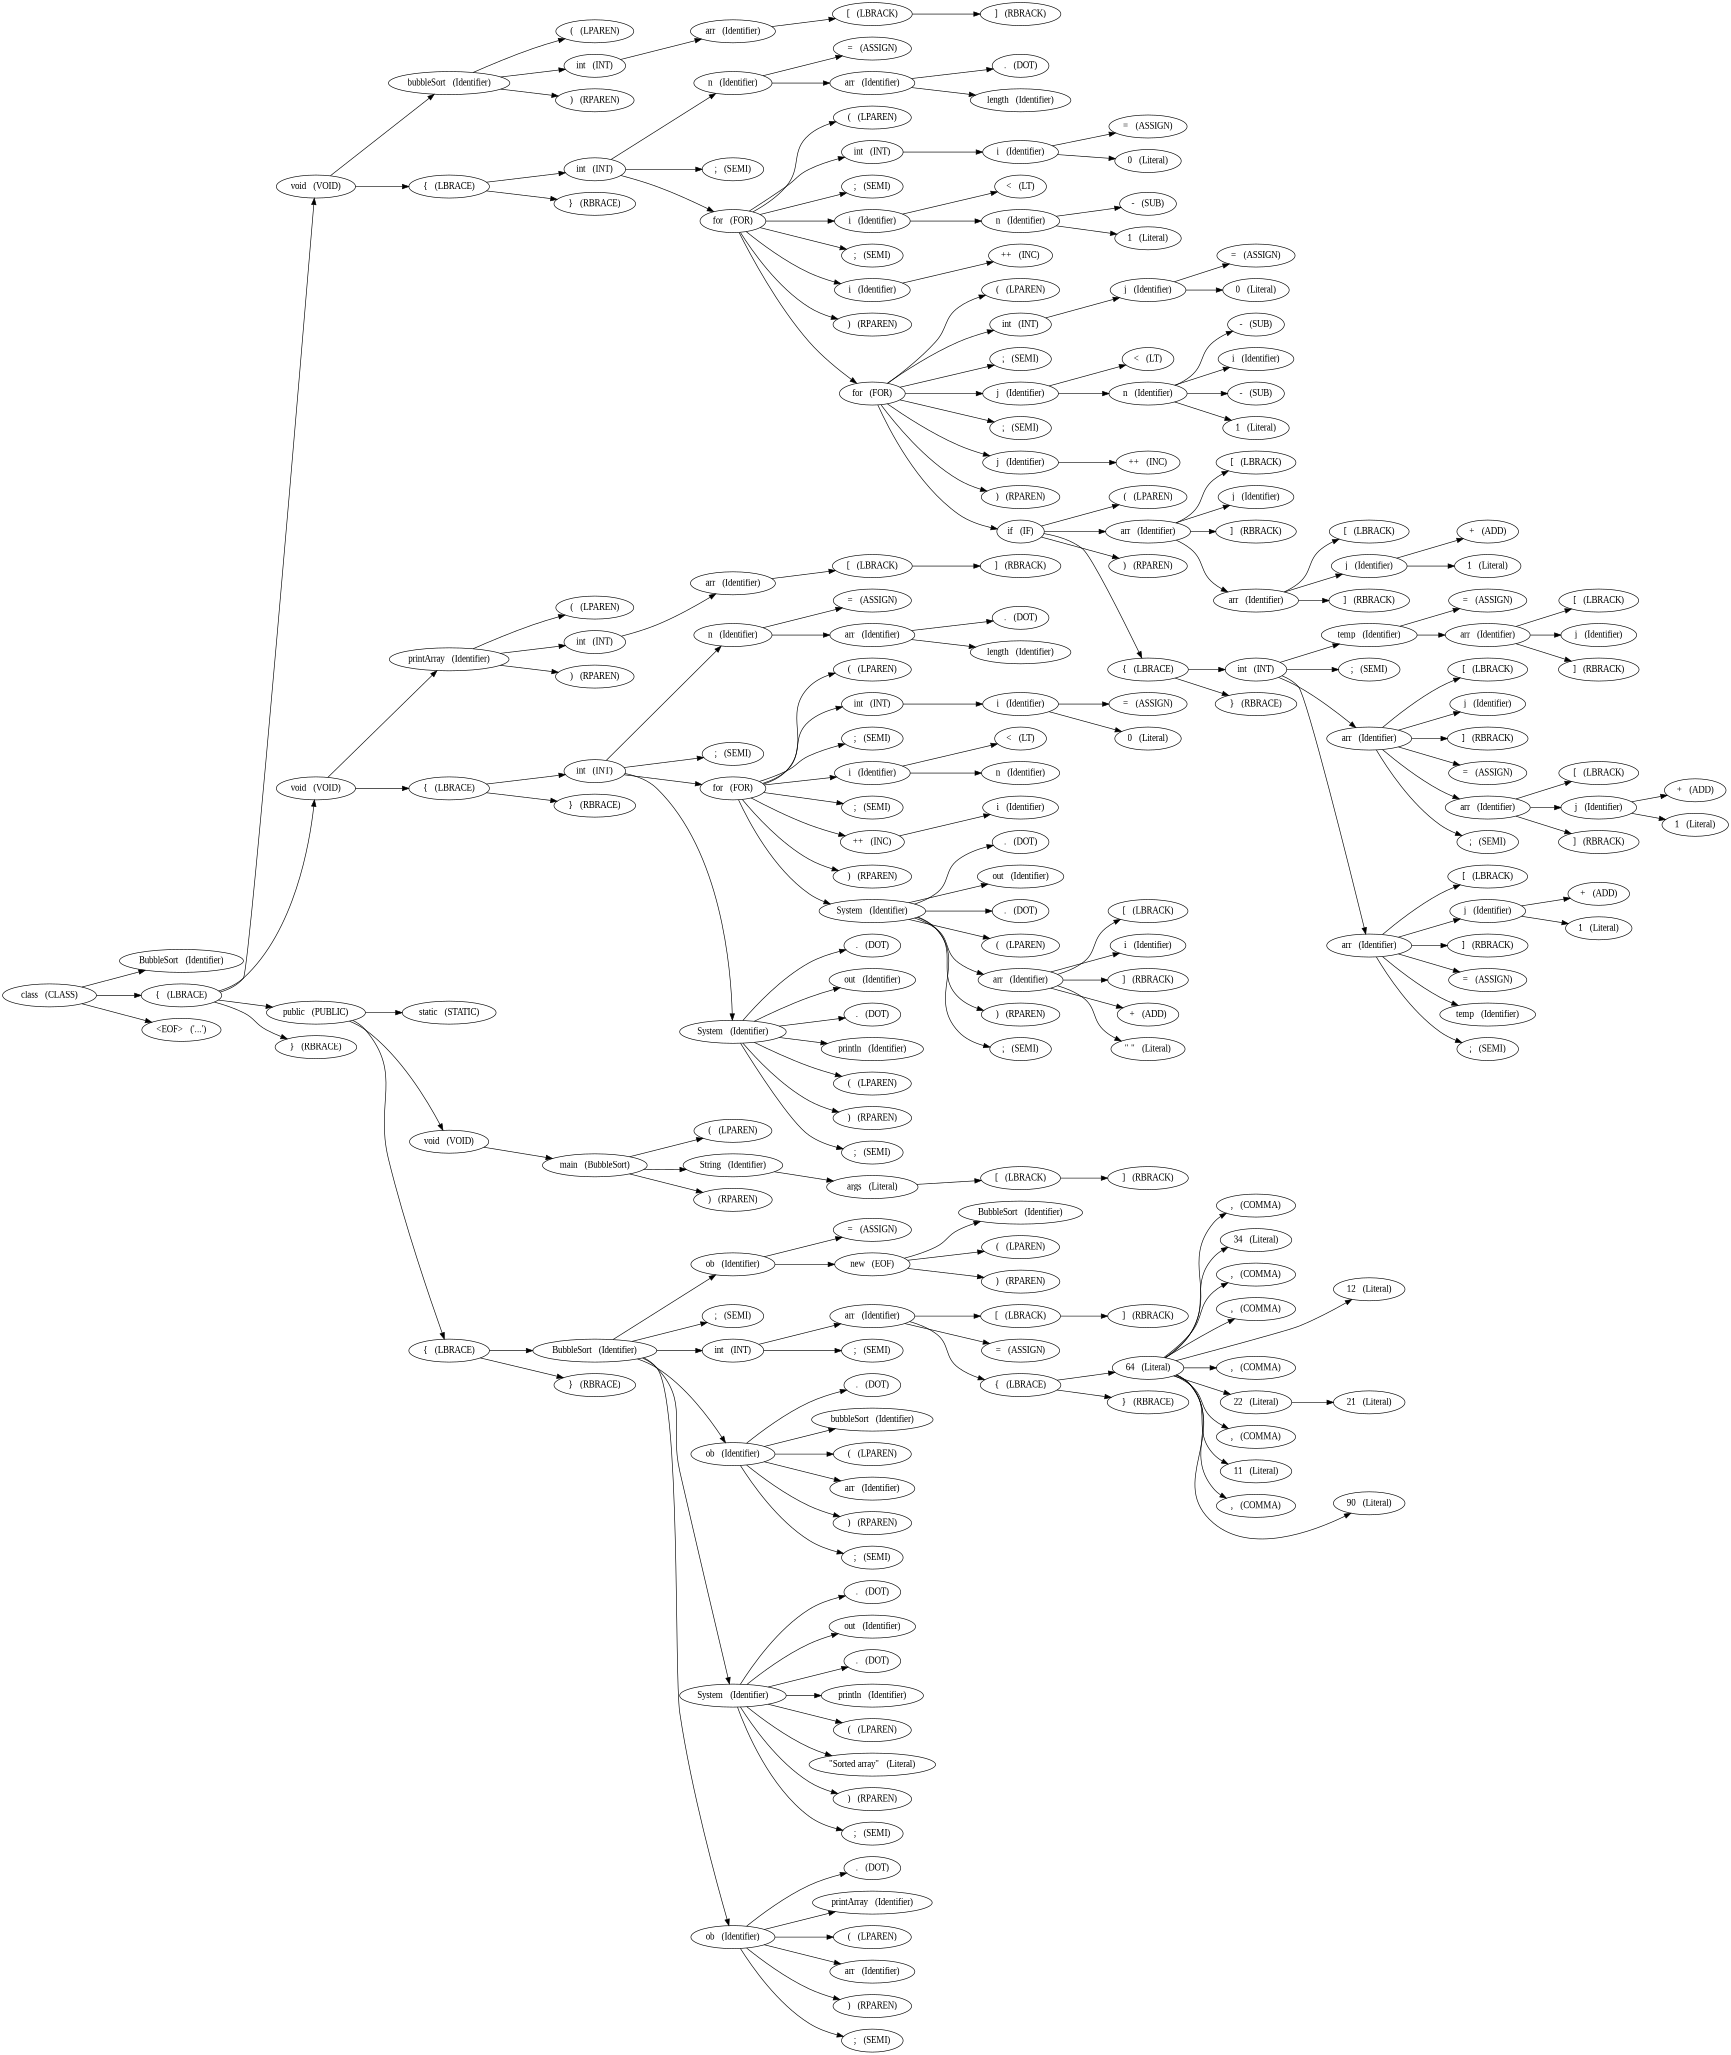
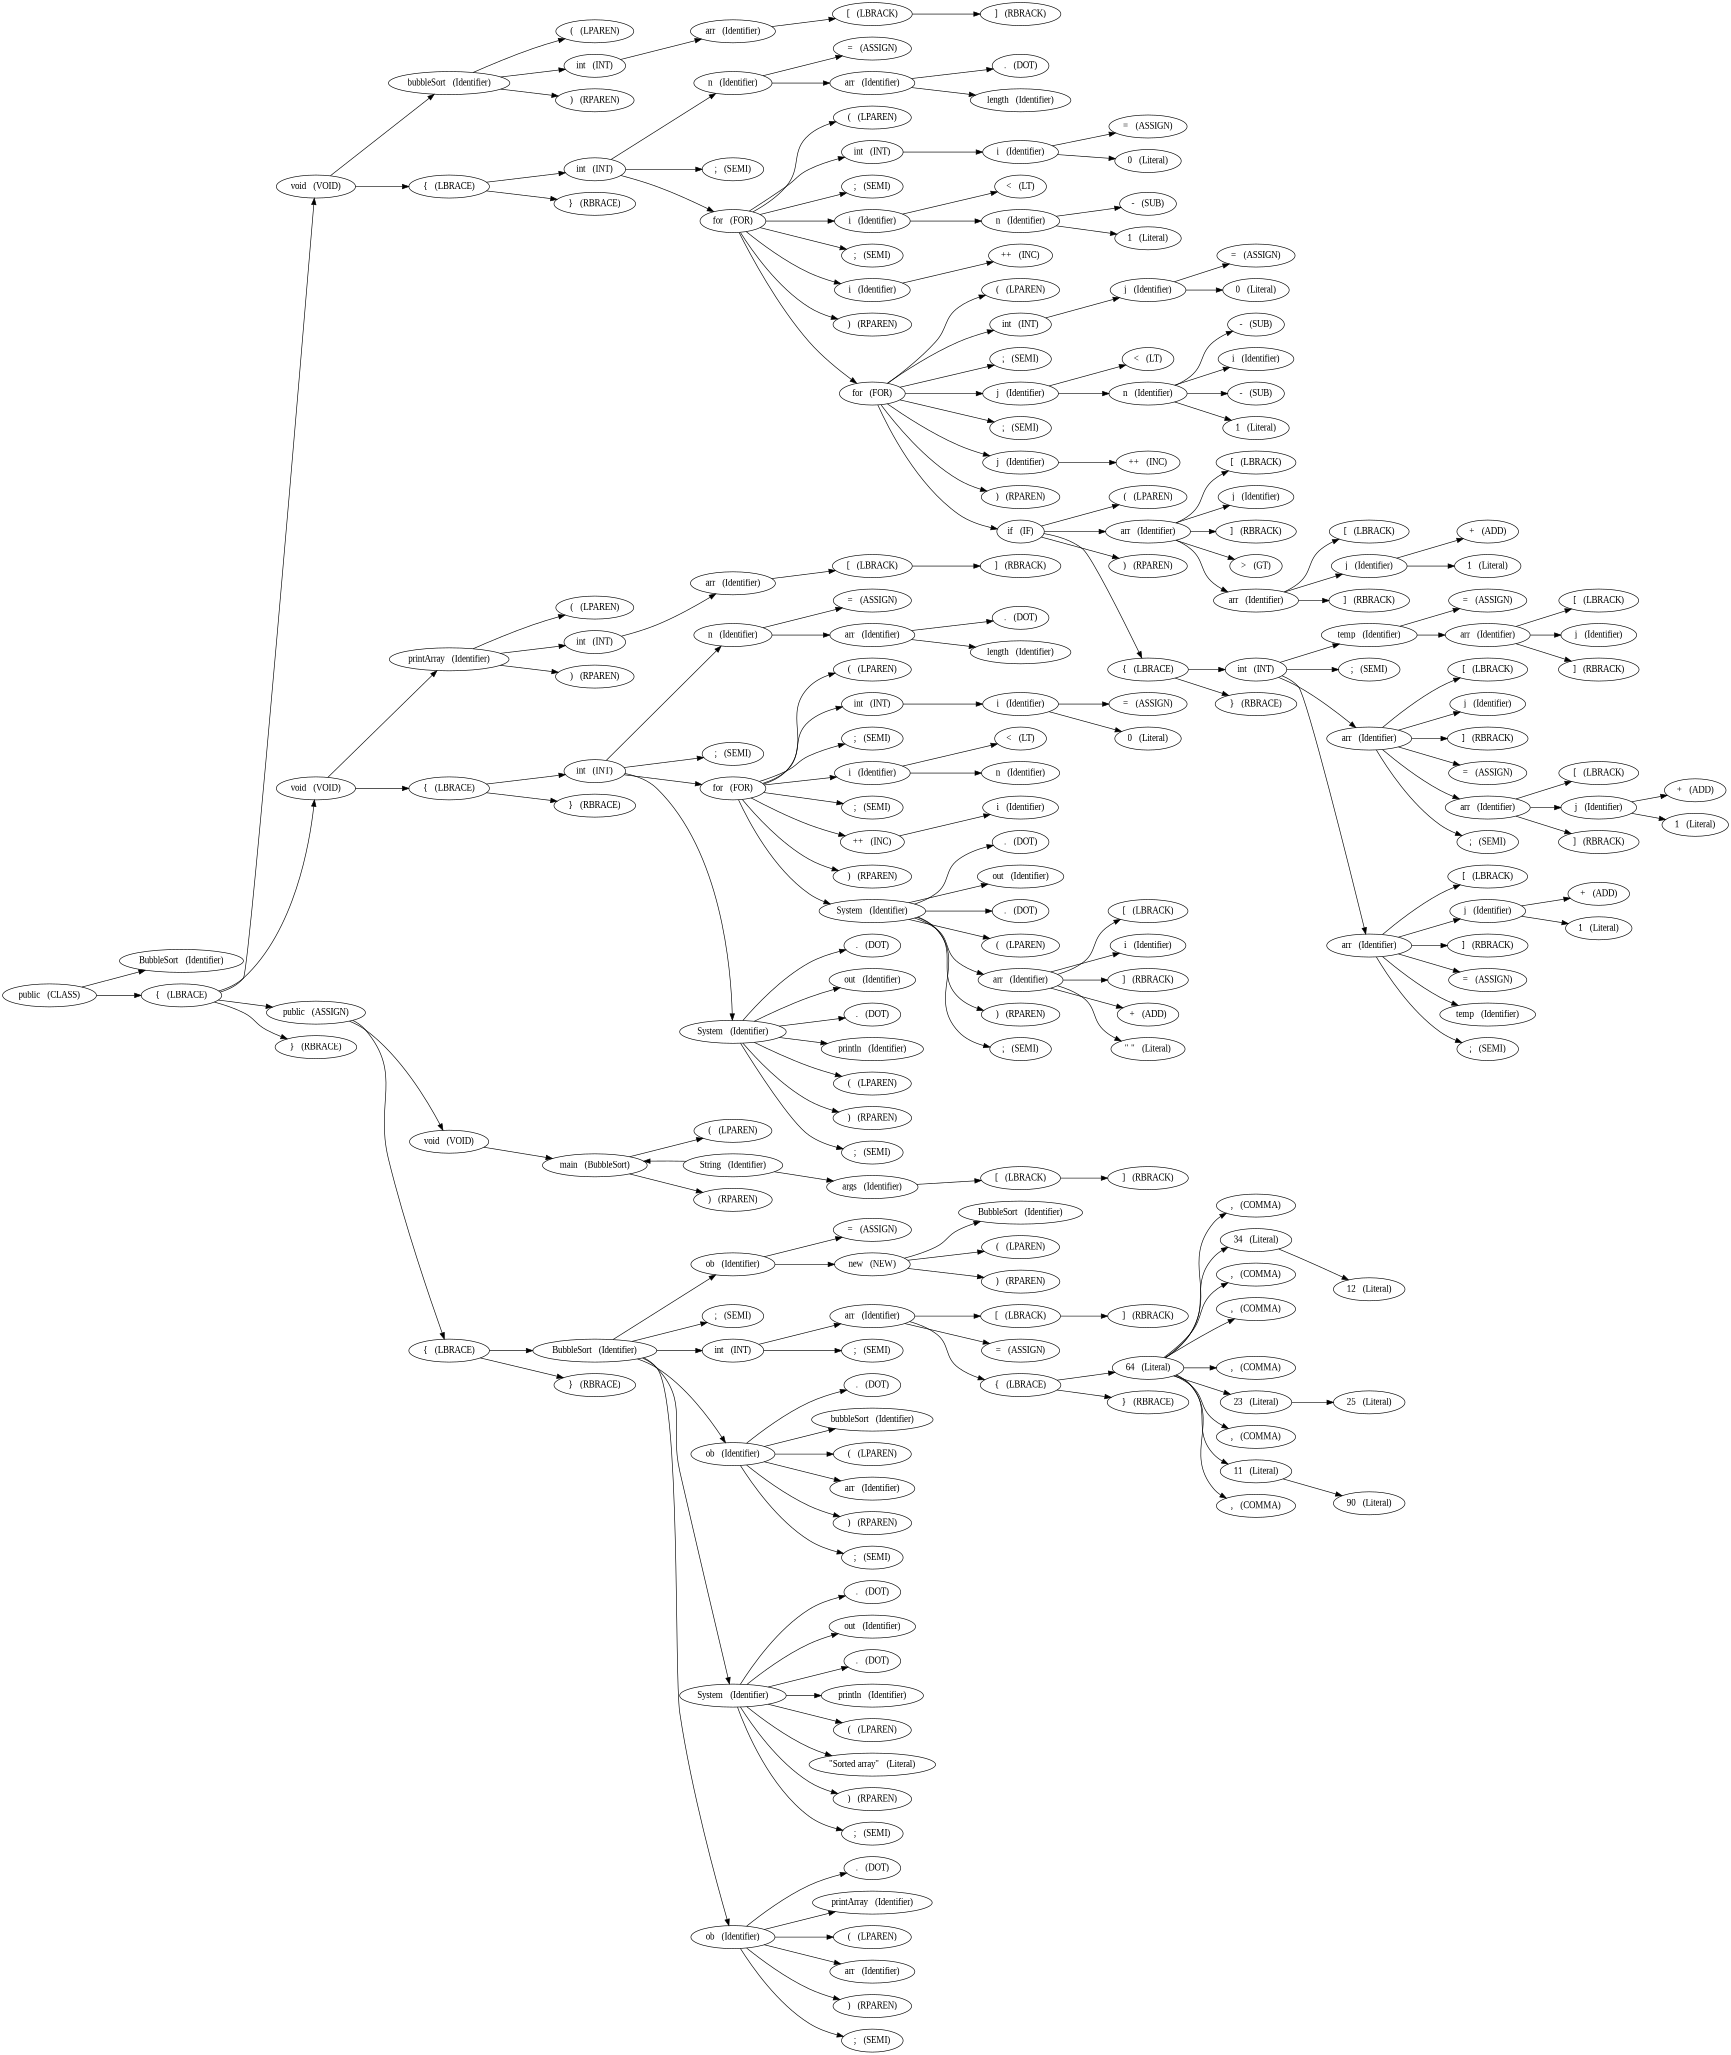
node ">   (GT)": added
node "class   (CLASS)": label "class   (CLASS)" -> "public   (CLASS)"
node "public   (PUBLIC)": label "public   (PUBLIC)" -> "public   (ASSIGN)"
node "static   (STATIC)": removed
node "<EOF>   ('...')": removed
edge "main   (BubbleSort)" -> "String   (Identifier)": reversed
node "args   (Literal)": label "args   (Literal)" -> "args   (Identifier)"
node "new   (EOF)": label "new   (EOF)" -> "new   (NEW)"
edge "64   (Literal)" -> "12   (Literal)": now "34   (Literal)" -> "12   (Literal)"
node "22   (Literal)": label "22   (Literal)" -> "23   (Literal)"
node "21   (Literal)": label "21   (Literal)" -> "25   (Literal)"
edge "64   (Literal)" -> "90   (Literal)": now "11   (Literal)" -> "90   (Literal)"
